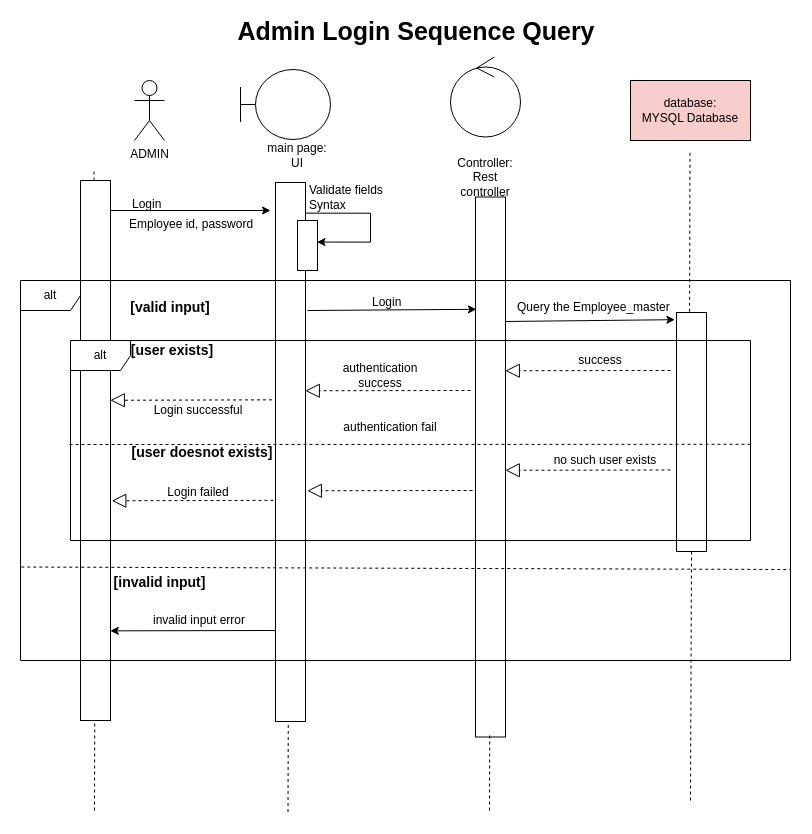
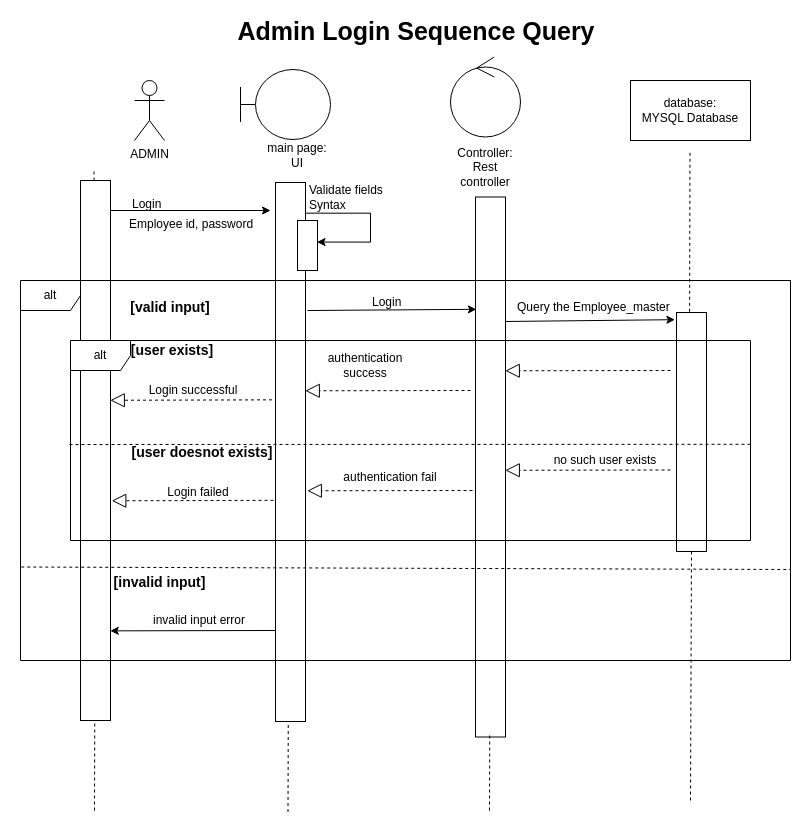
node "database: MYSQL Database": fillcolor #f8cecc -> #ffffff
node "Controller: Rest controller": moved (486, 177) -> (486, 167)
node "success": removed
node "authentication success": moved (381, 376) -> (366, 366)
node "Login successful": moved (198, 411) -> (193, 391)
node "authentication fail": moved (391, 427) -> (391, 477)
